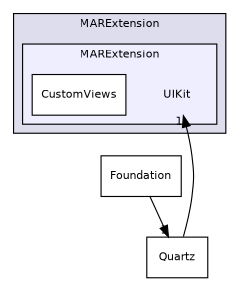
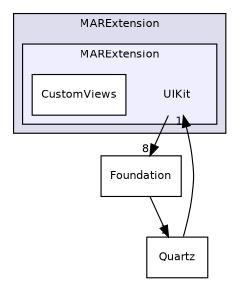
edge "UIKit" -> "Foundation": added
